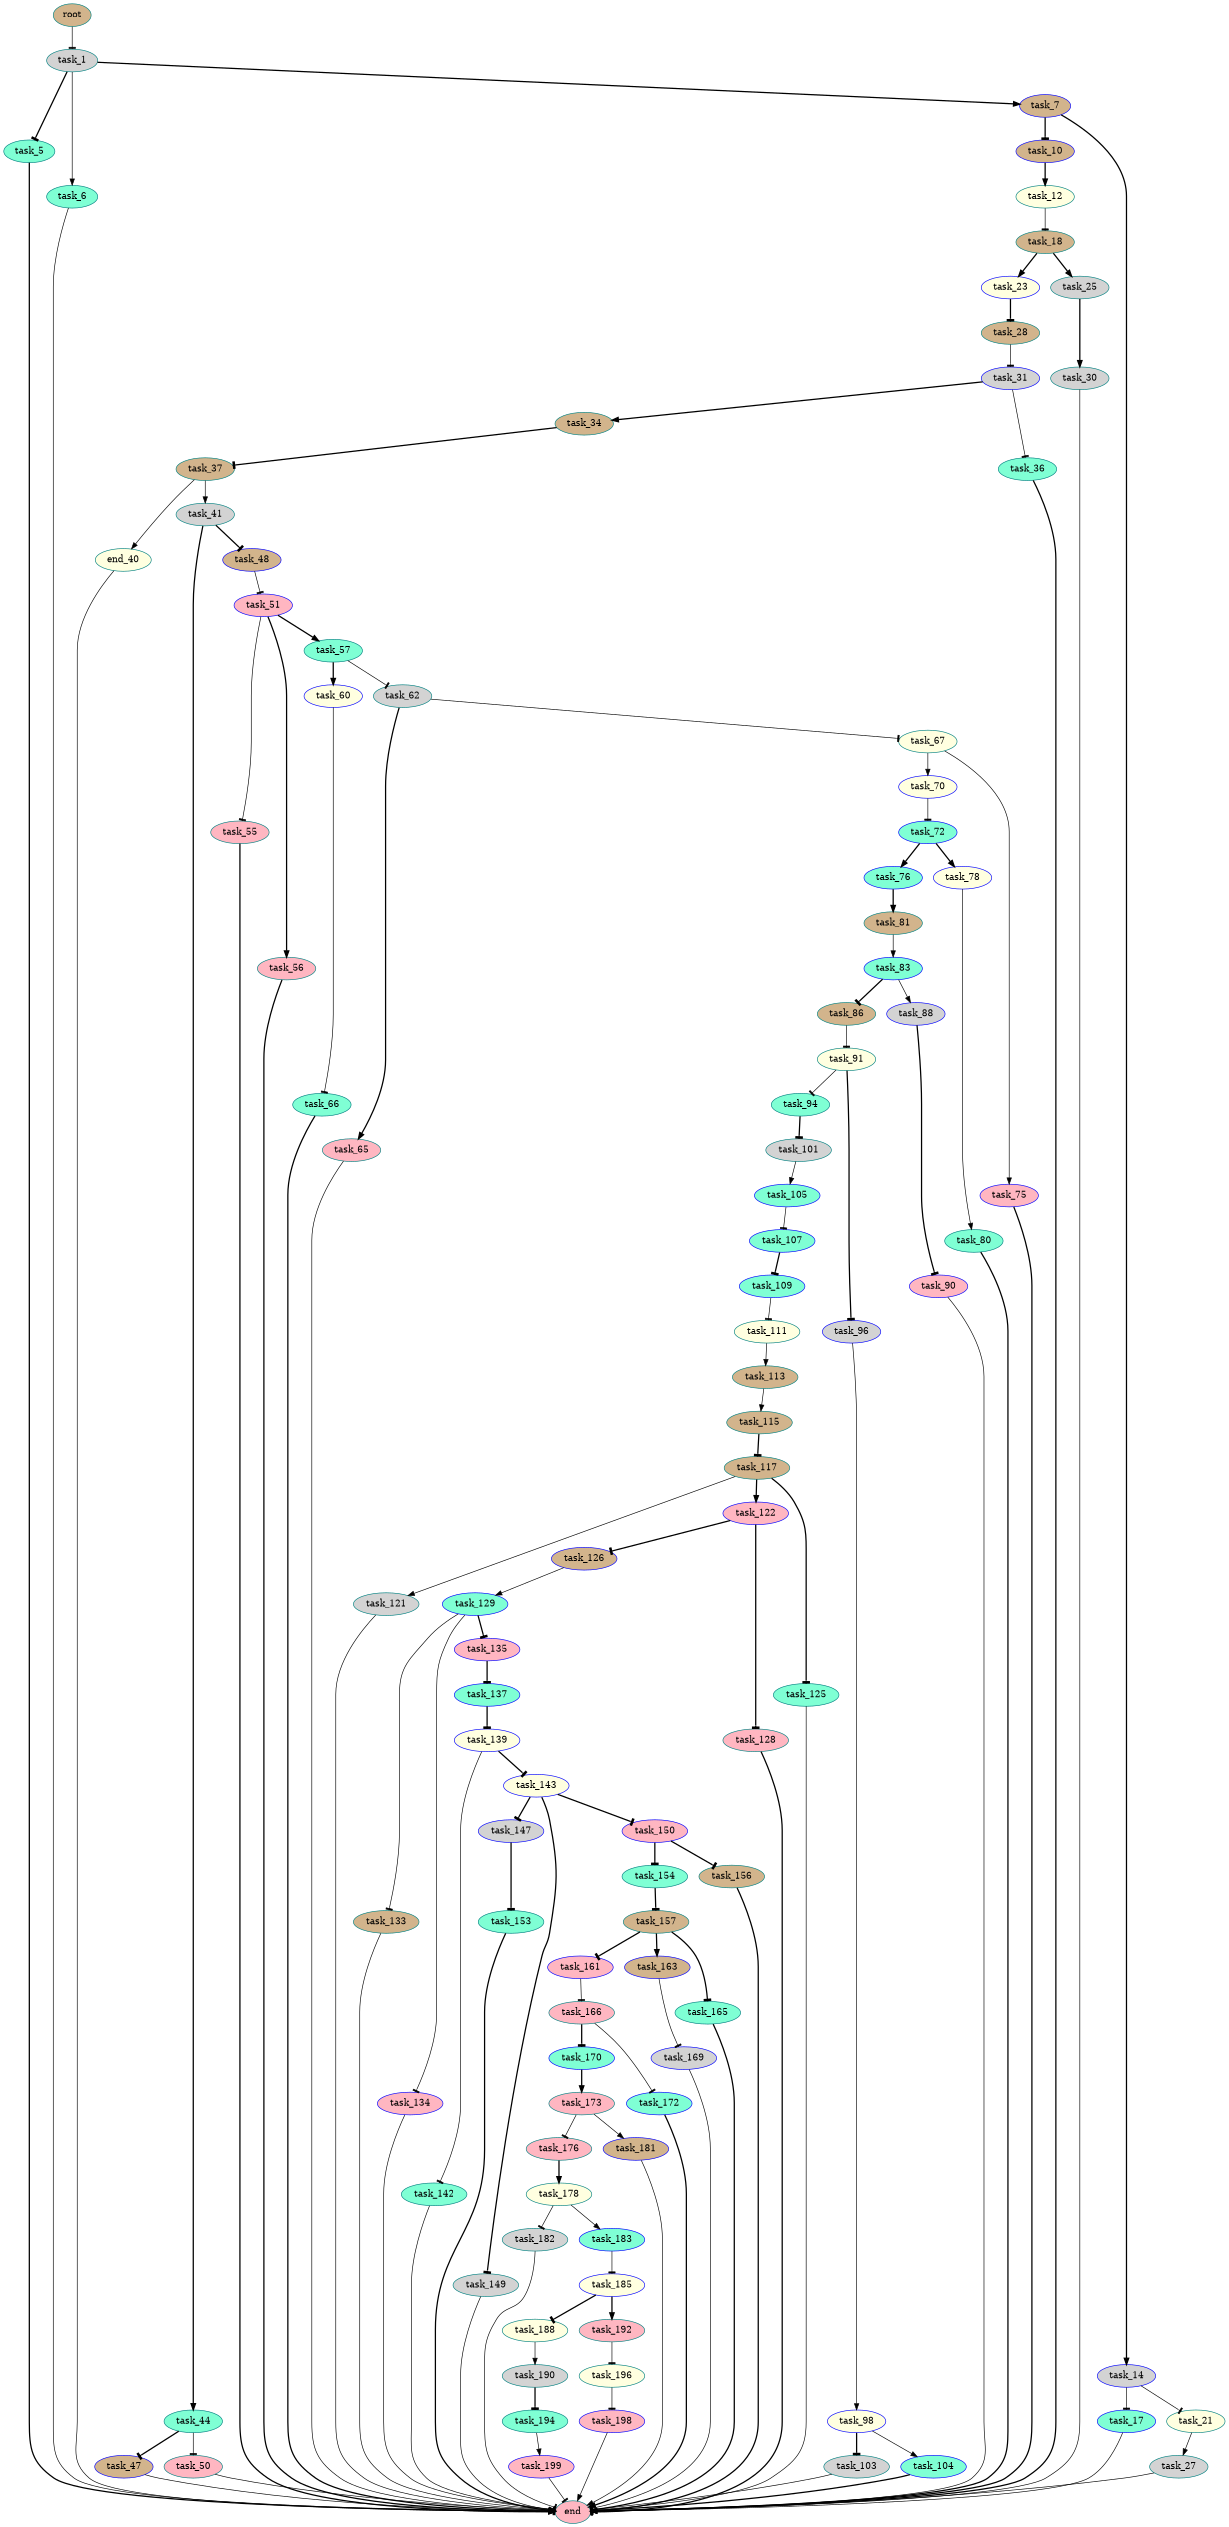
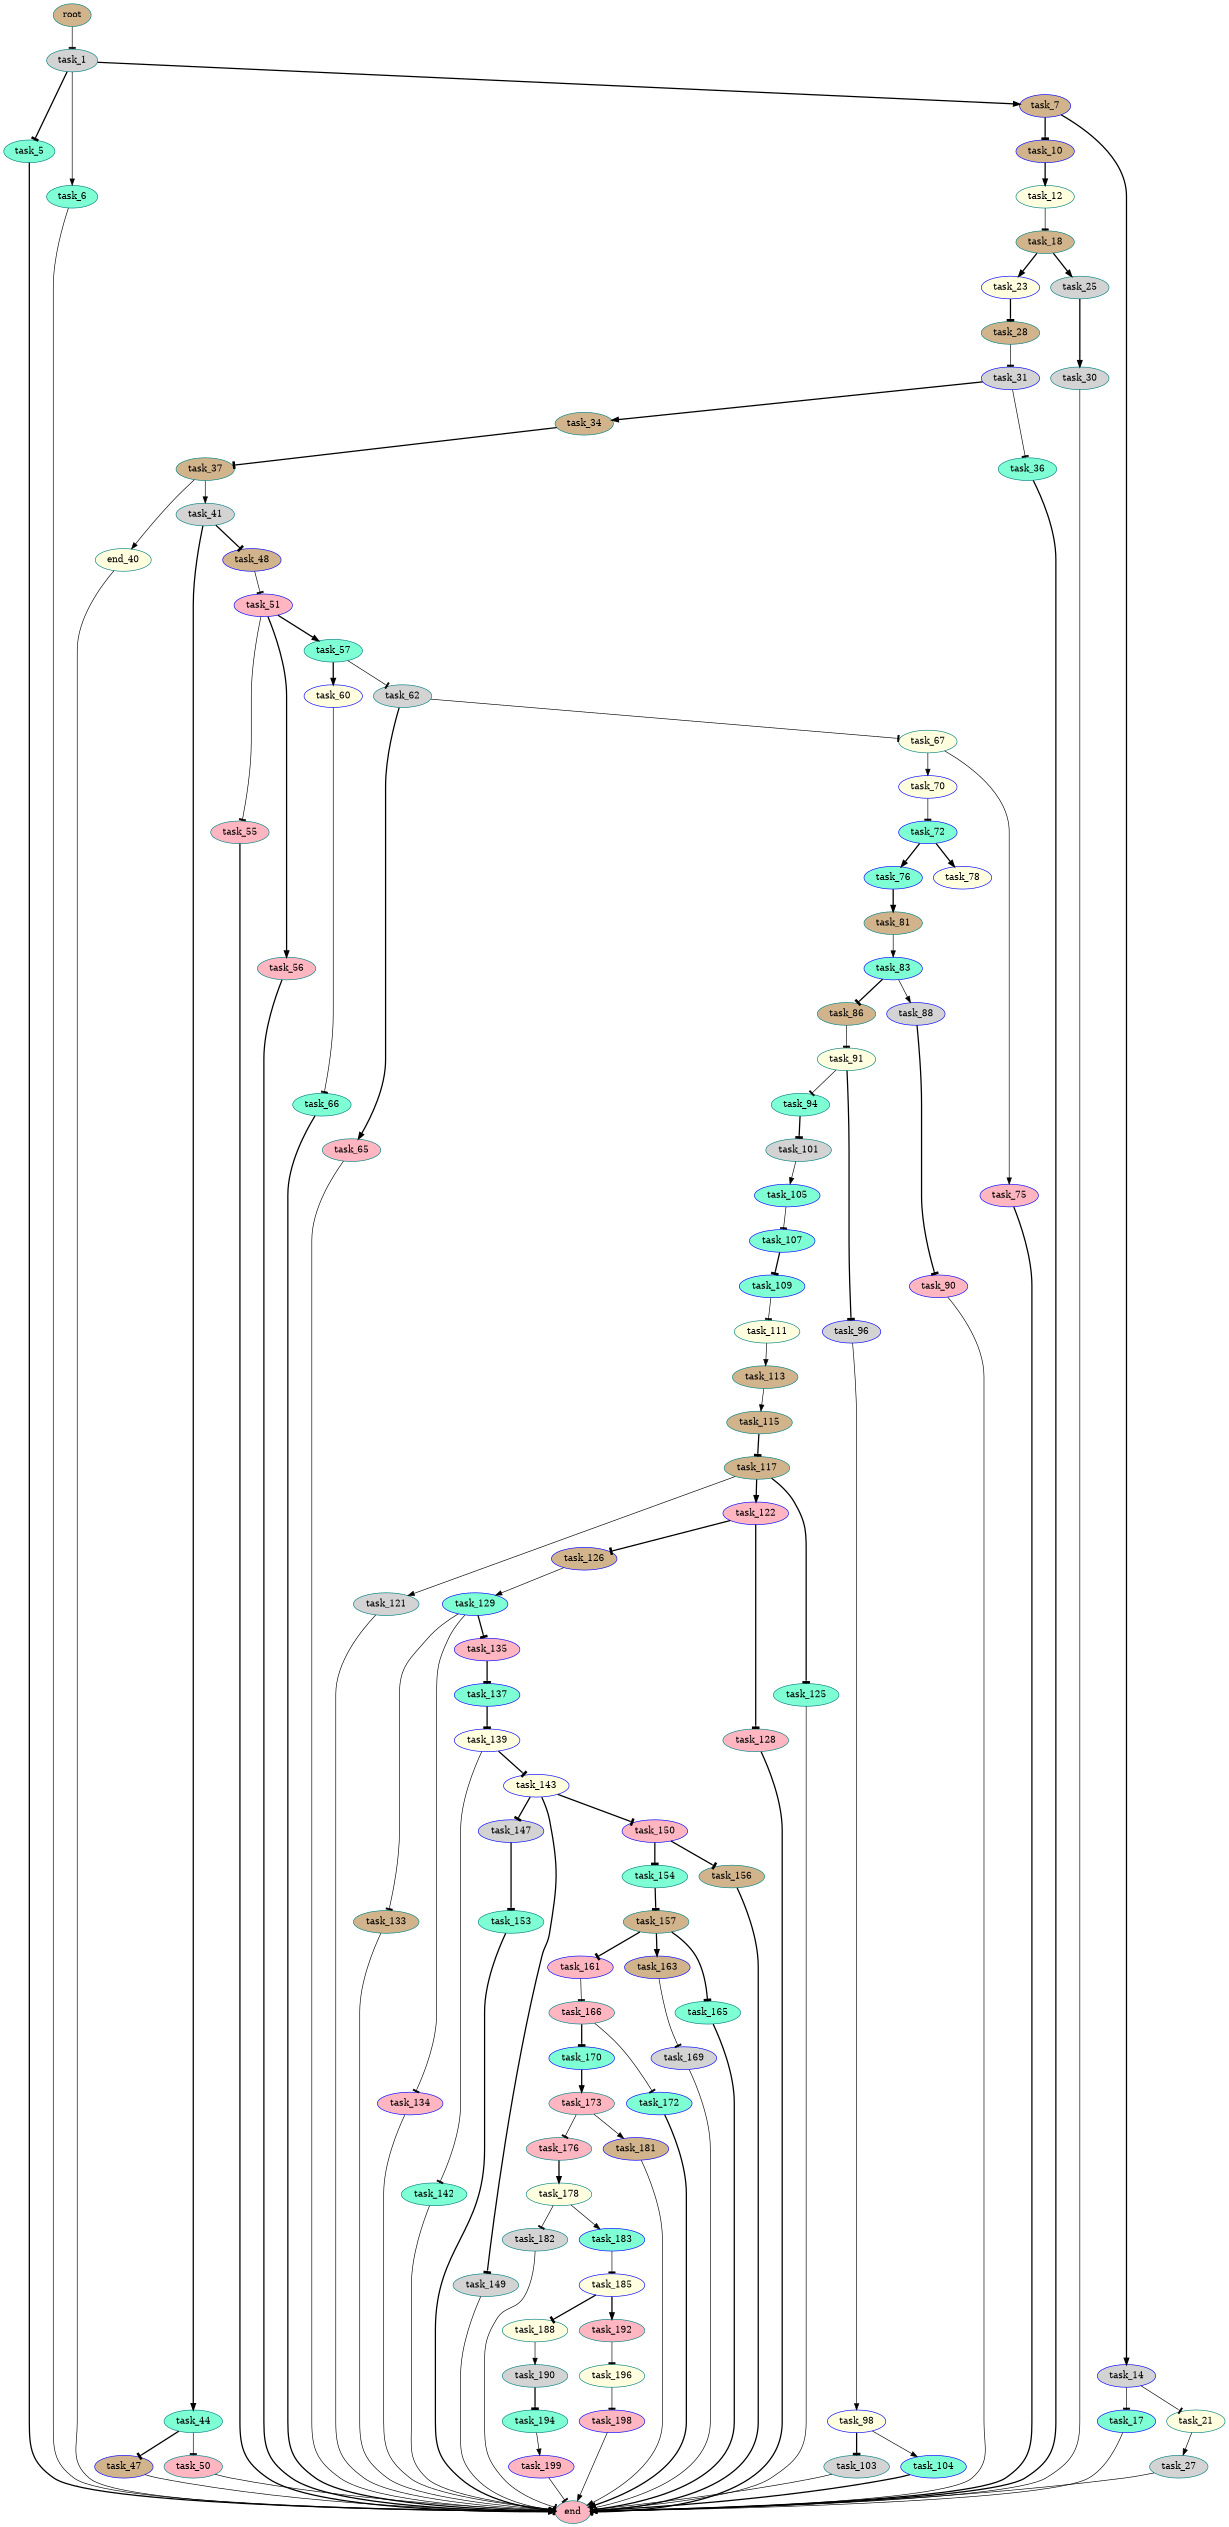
node "task_80": removed
